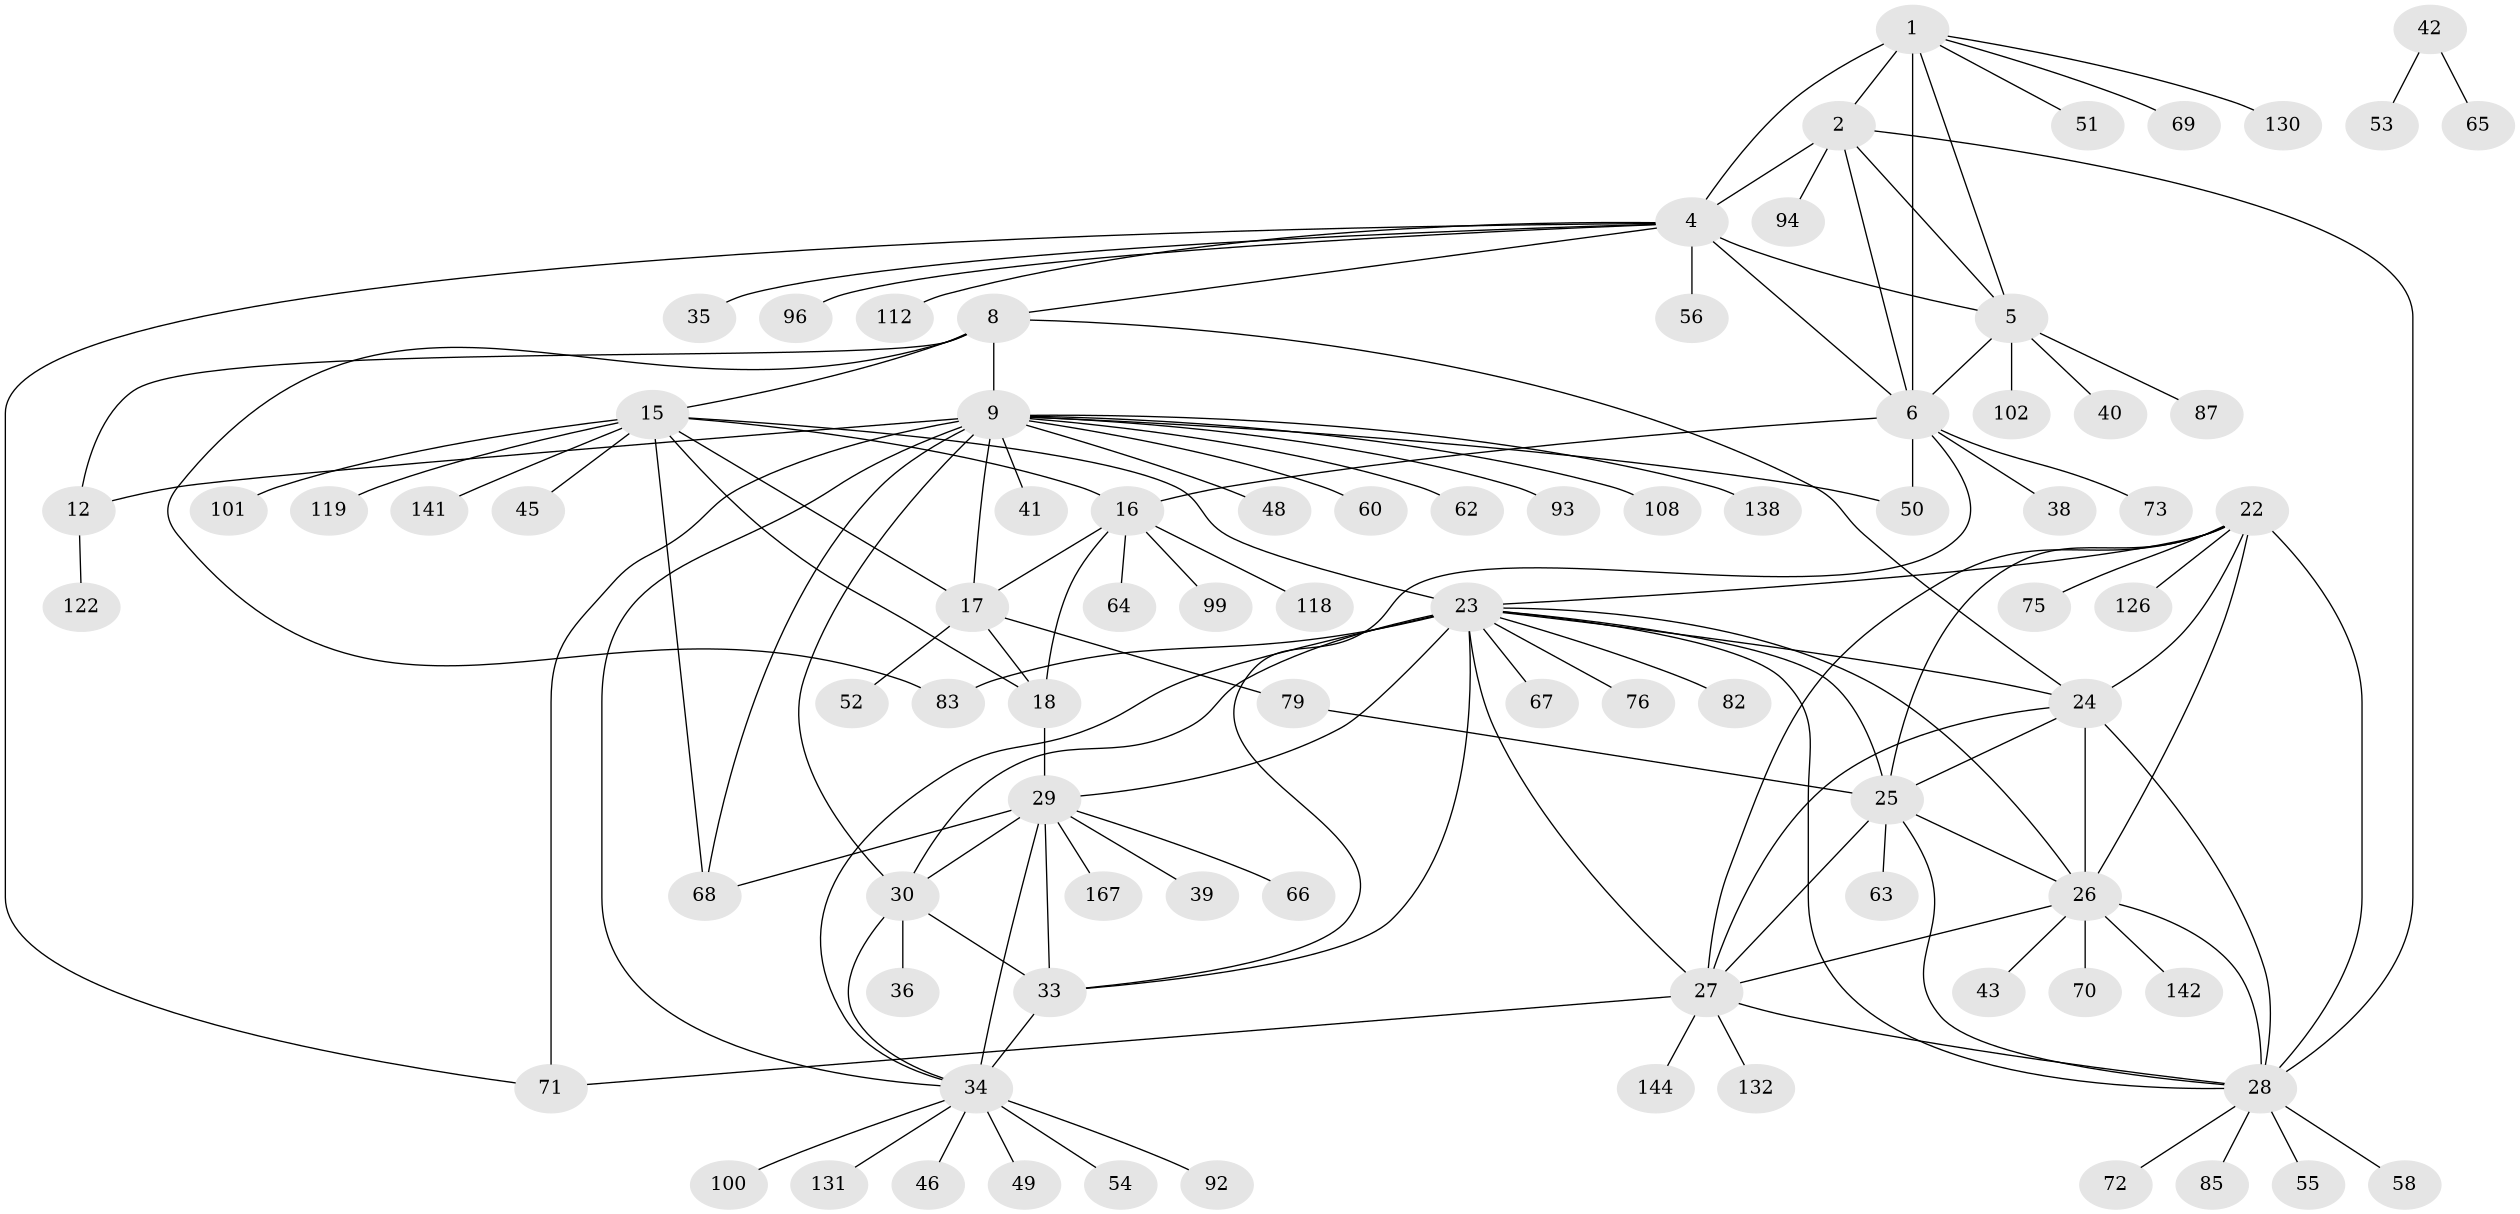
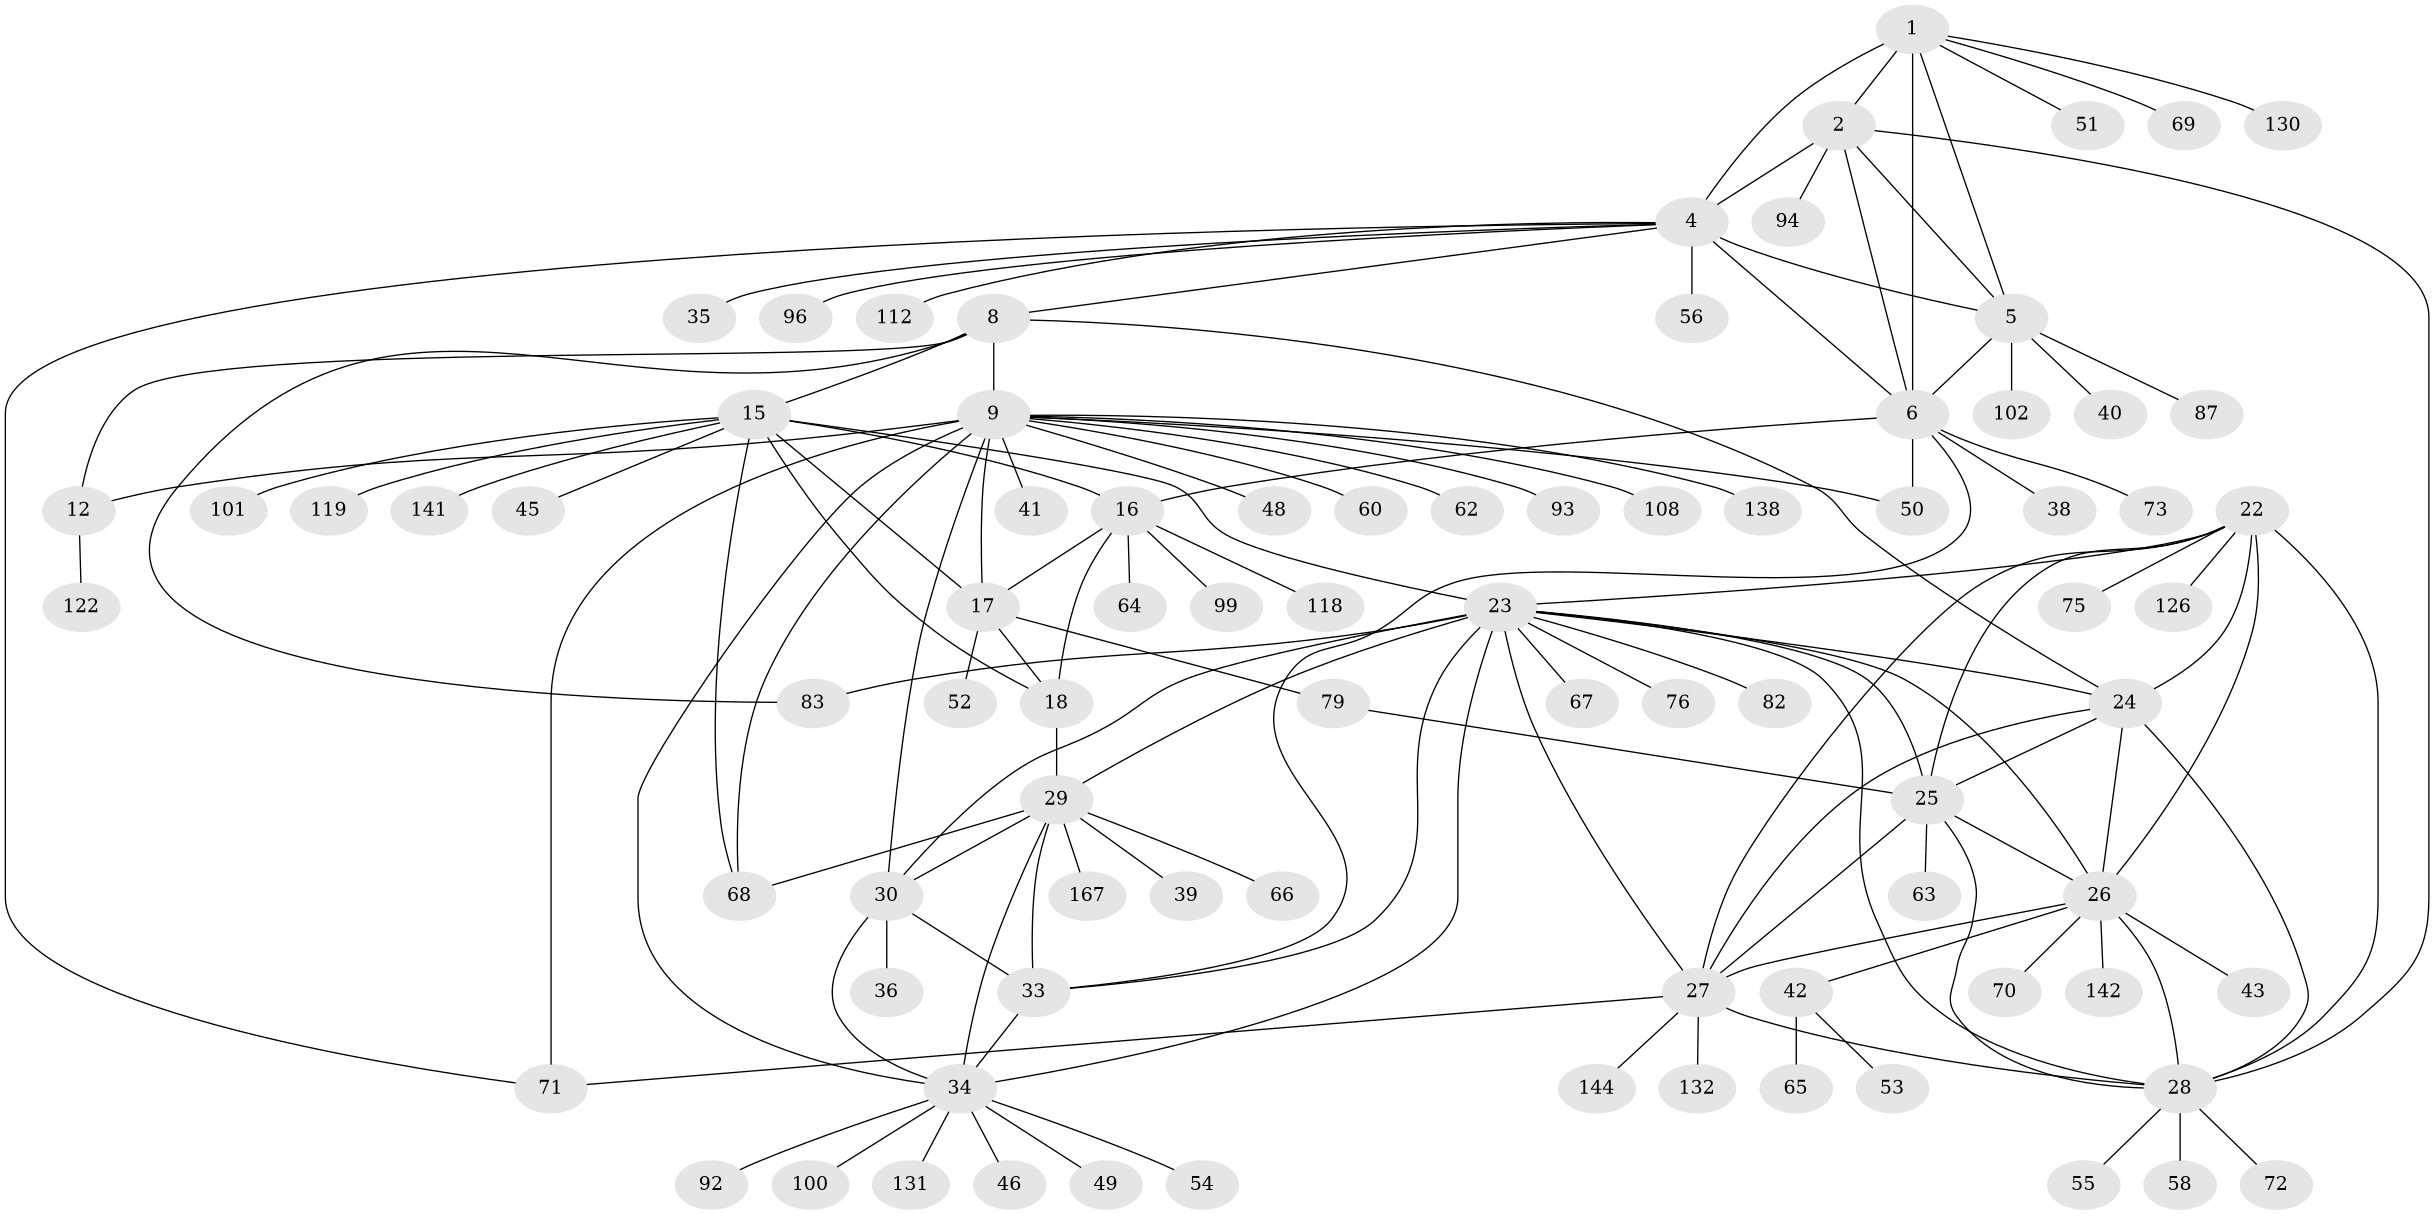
edge "26" -- "42": added
node "85": removed
